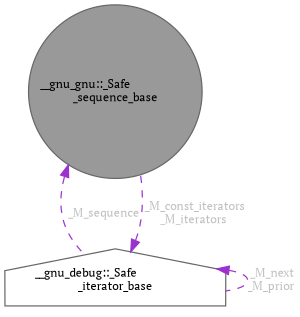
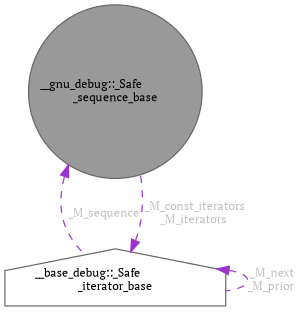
node "__gnu_gnu::_Safe _sequence_base": label "__gnu_gnu::_Safe _sequence_base" -> "__gnu_debug::_Safe _sequence_base"
node "__gnu_debug::_Safe _iterator_base": label "__gnu_debug::_Safe _iterator_base" -> "__base_debug::_Safe _iterator_base"
